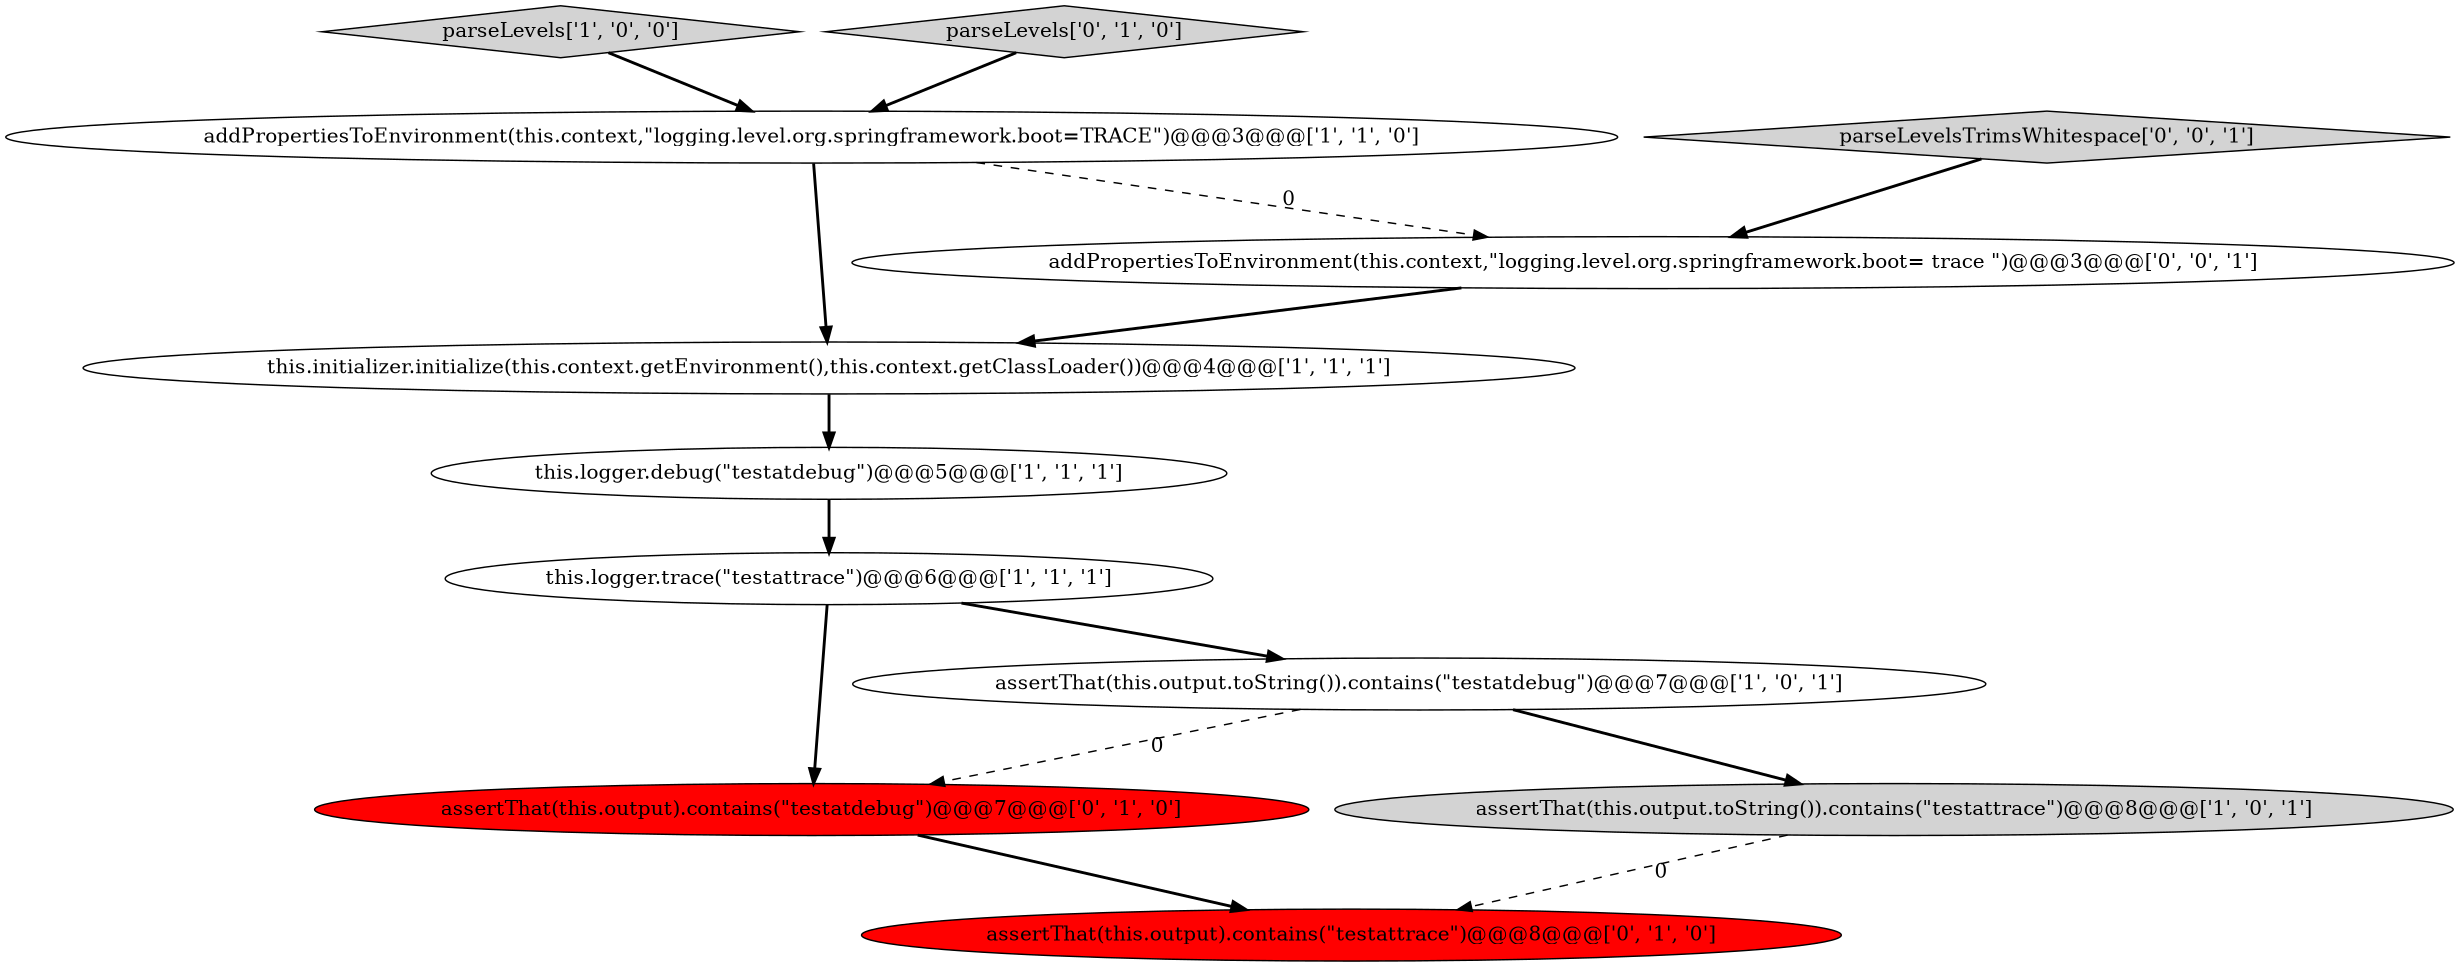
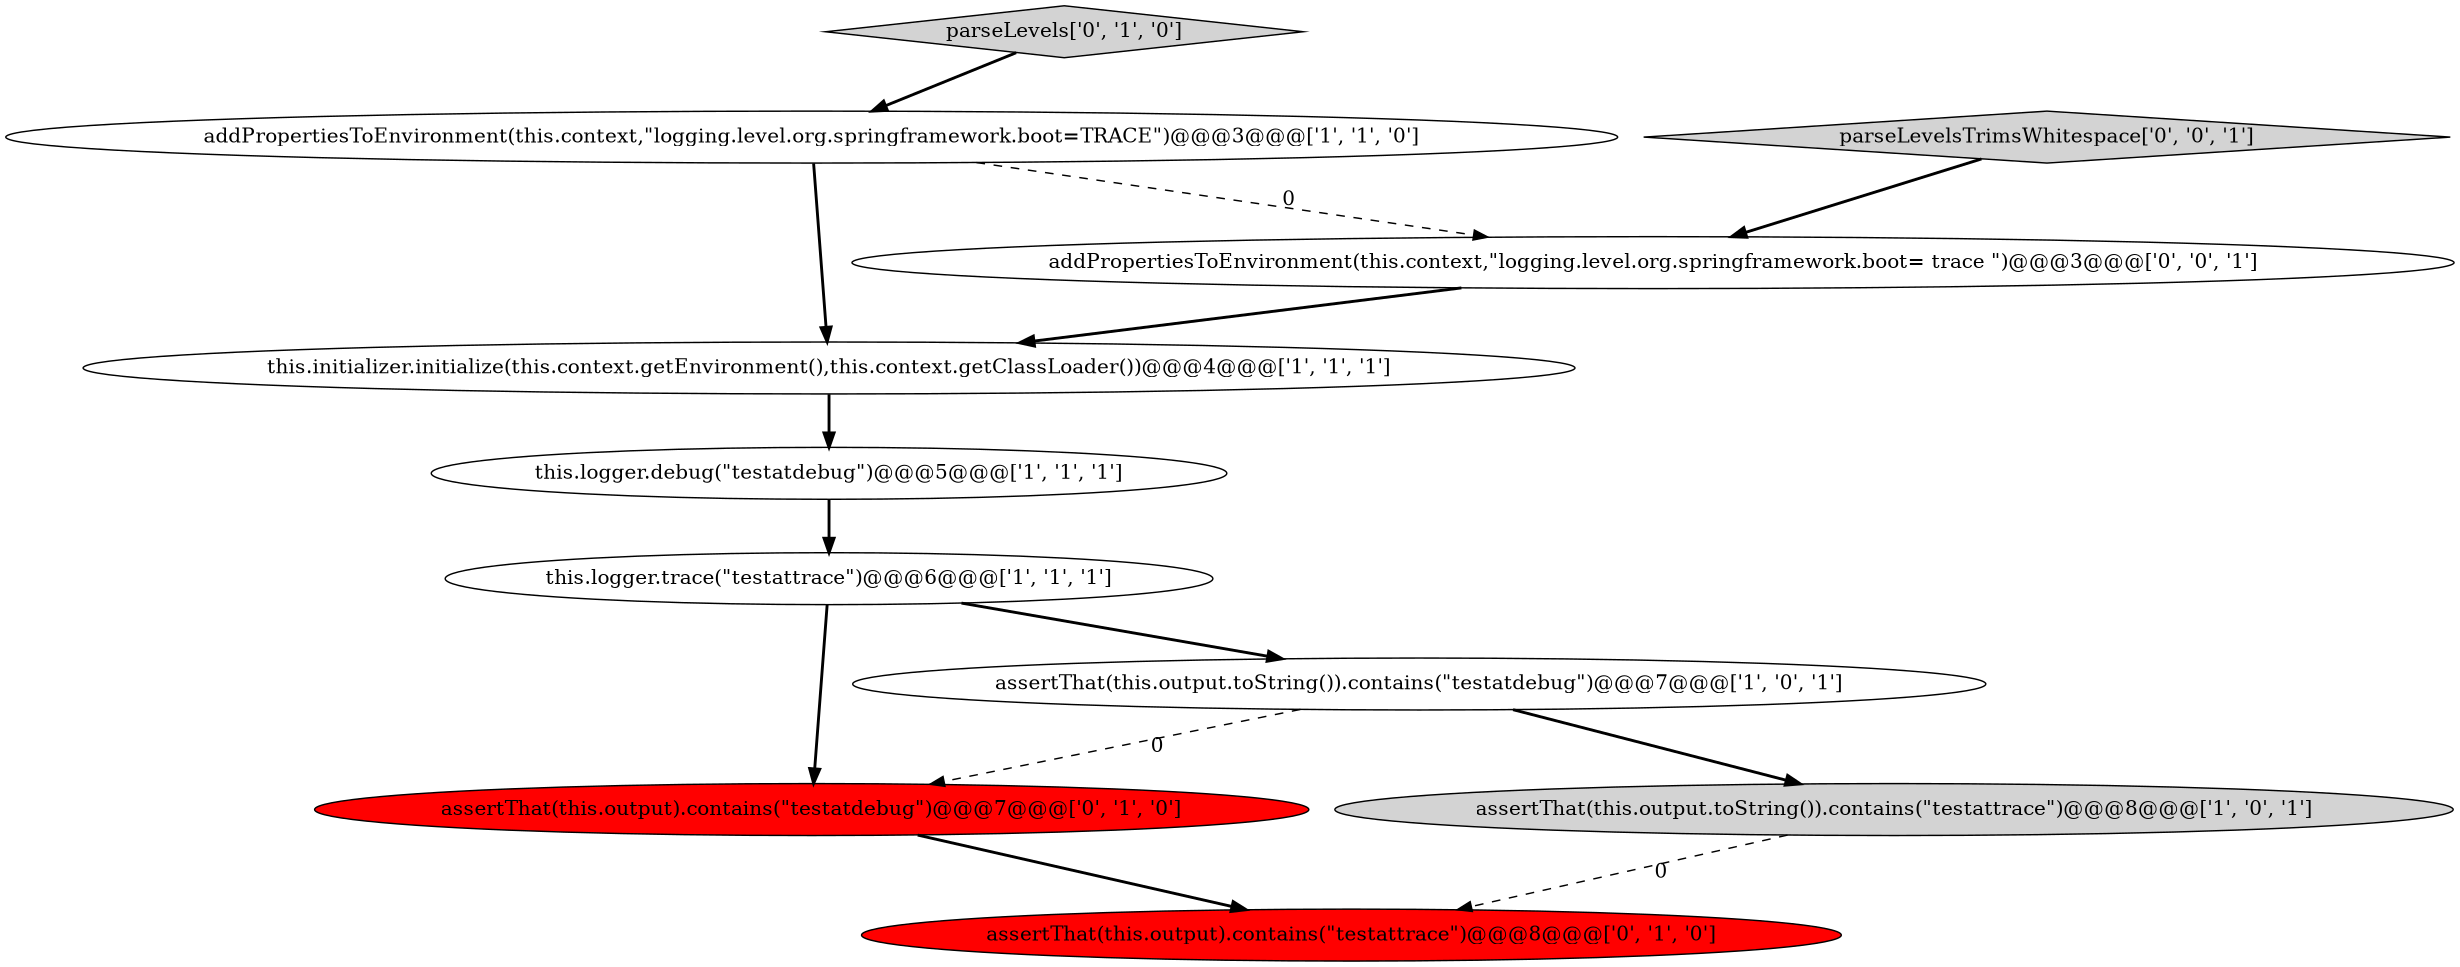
node "parseLevels['1', '0', '0']": removed
